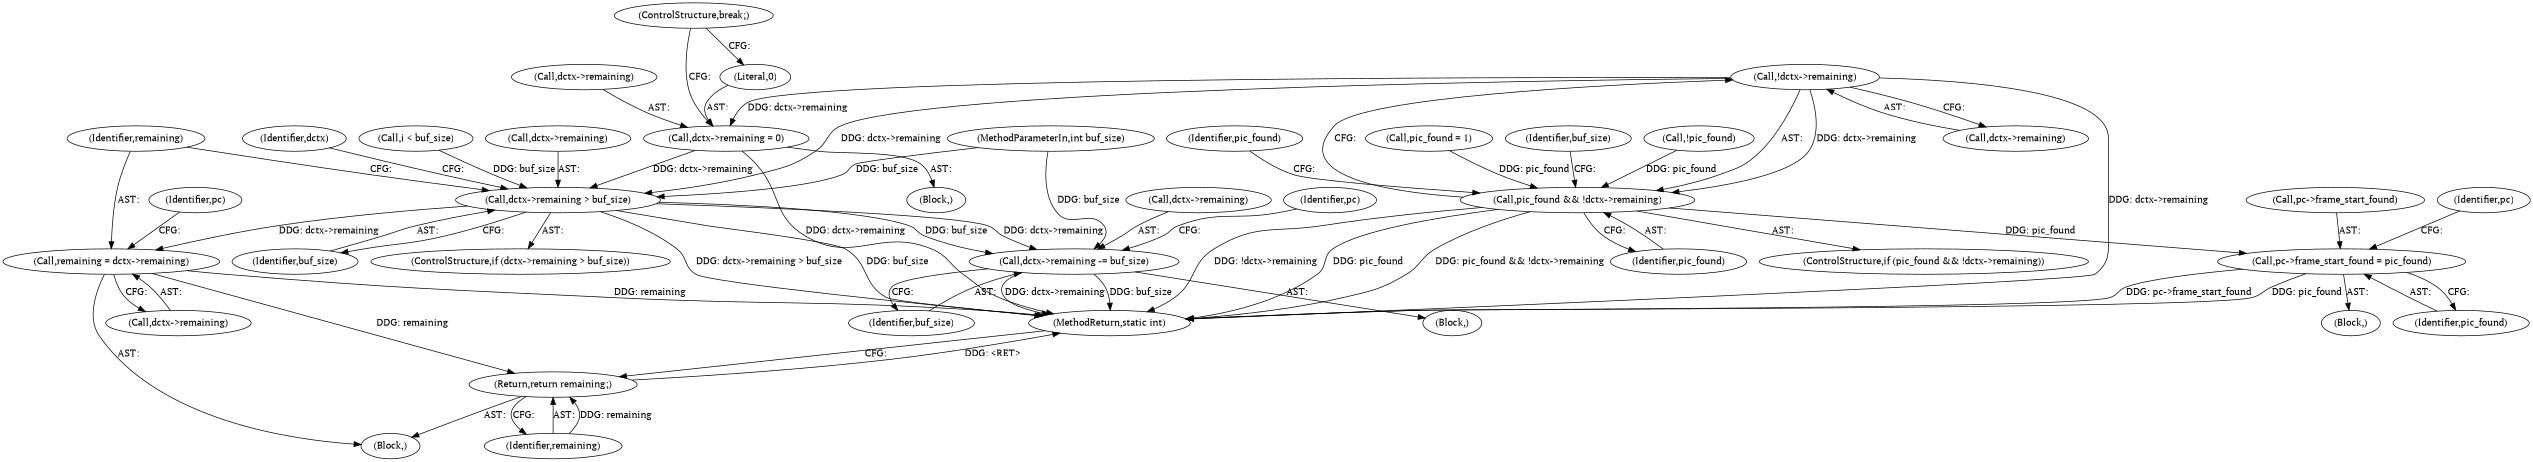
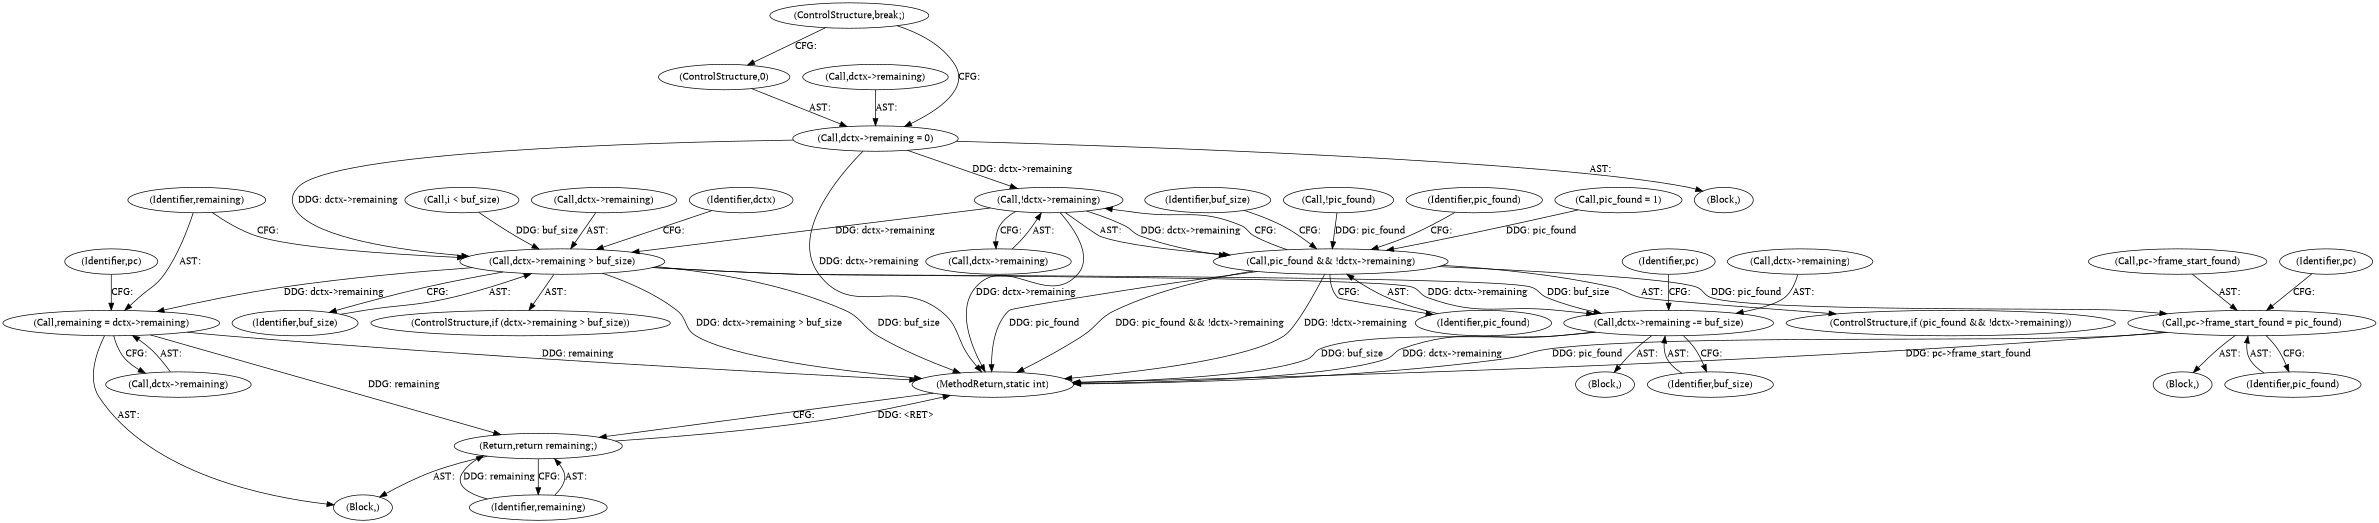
node "(Literal,0)": label "(Literal,0)" -> "(ControlStructure,0)"
edge "(Call,!dctx->remaining)" -> "(Call,dctx->remaining = 0)": reversed
node "(MethodParameterIn,int buf_size)": removed
